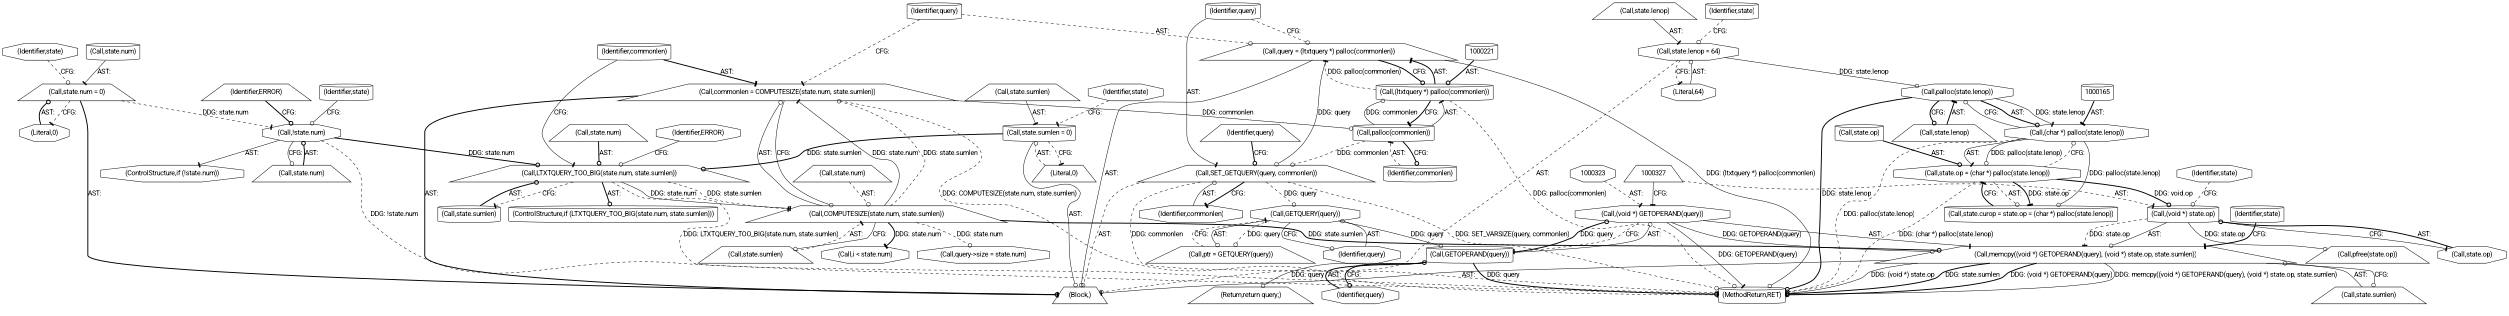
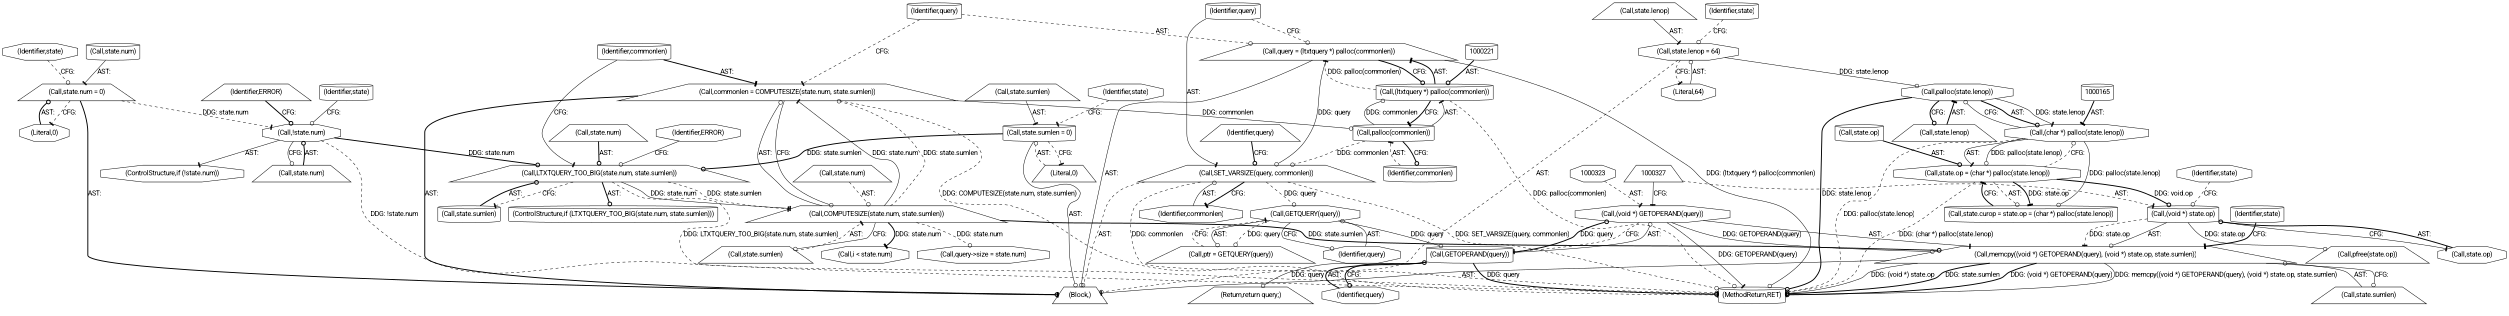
node "(Call,SET_GETQUERY(query, commonlen))": label "(Call,SET_GETQUERY(query, commonlen))" -> "(Call,SET_VARSIZE(query, commonlen))"
